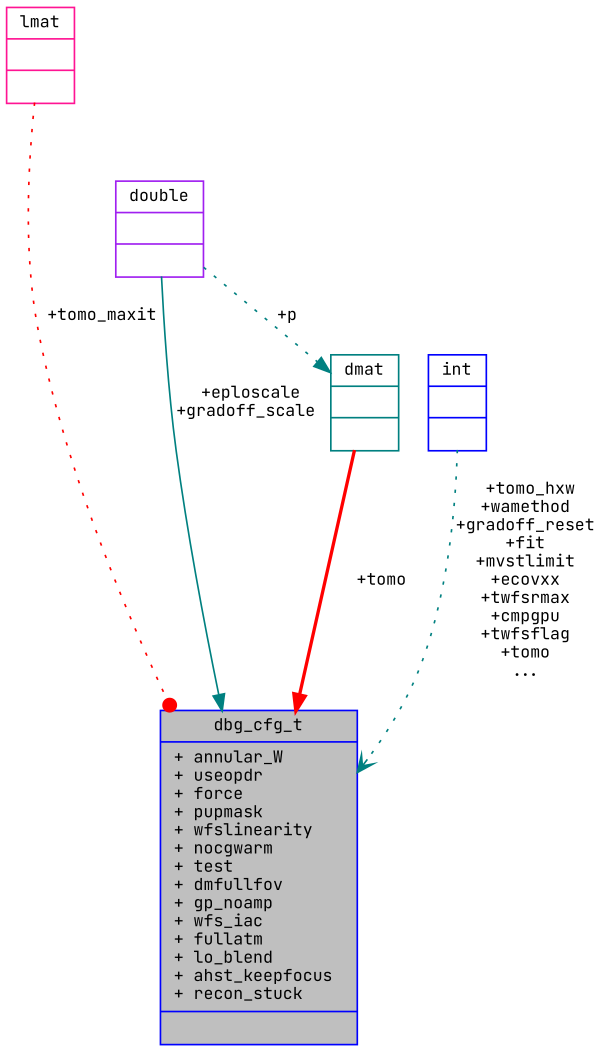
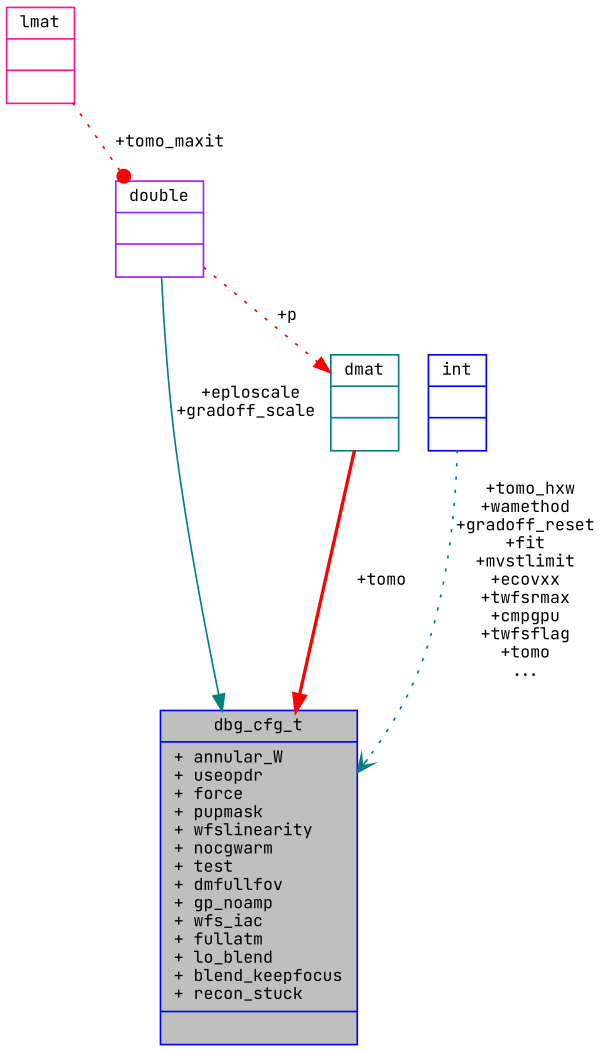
edge "double" -> "dmat": color teal -> red
edge "lmat" -> "dbg_cfg_t": now "lmat" -> "double"
node "dbg_cfg_t": text "+ ahst_keepfocus" -> "+ blend_keepfocus"
